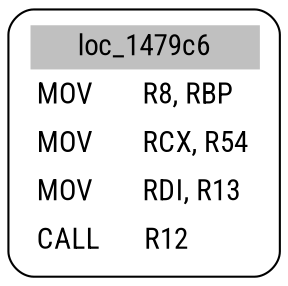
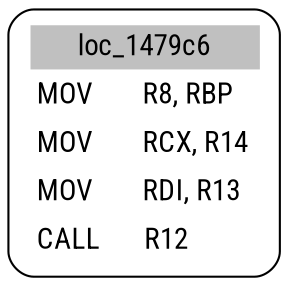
node "loc_1479c6": text "MOV        RCX, R54" -> "MOV        RCX, R14"
